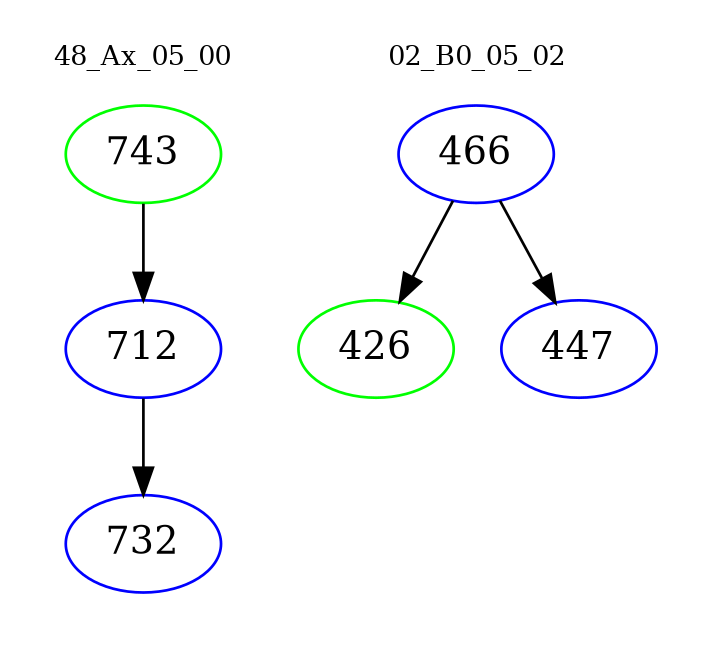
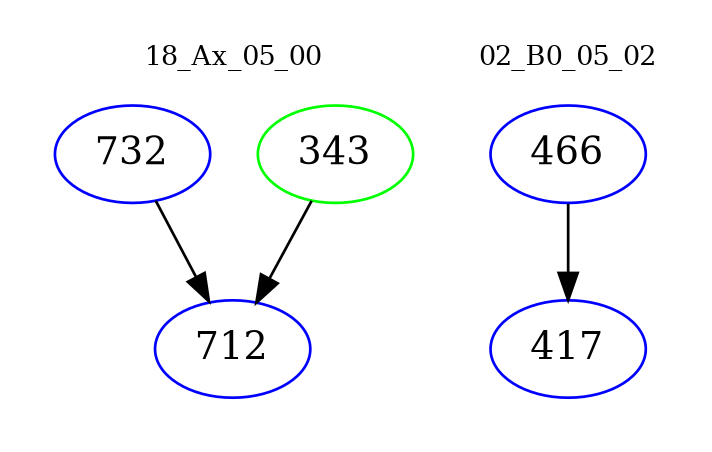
cluster "48_Ax_05_00": label "48_Ax_05_00" -> "18_Ax_05_00"
node "743": label "743" -> "343"
node "426": removed
node "447": label "447" -> "417"
edge "712" -> "732": reversed
